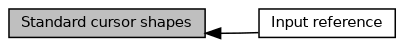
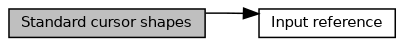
edge "Input reference" -> "Standard cursor shapes": reversed
